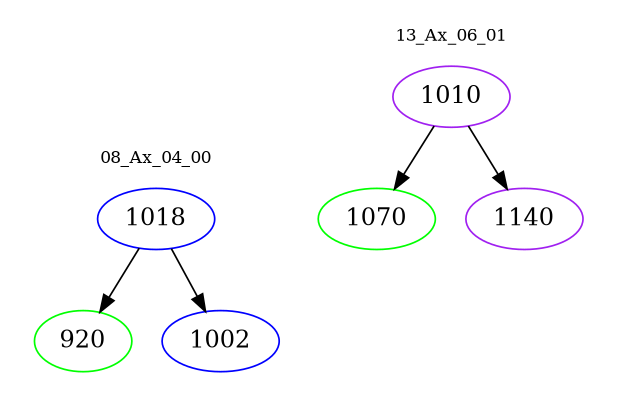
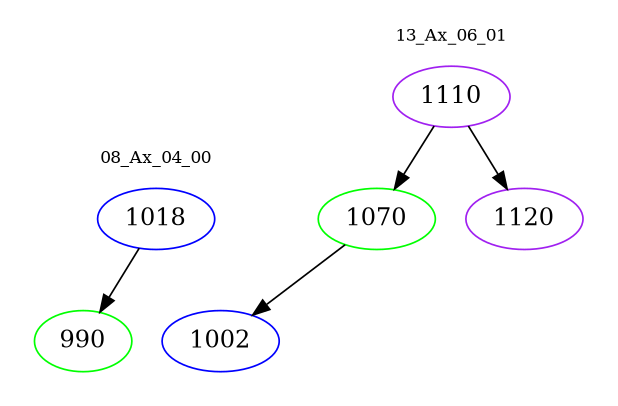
node "1010": label "1010" -> "1110"
node "1140": label "1140" -> "1120"
edge "1018" -> "1002": now "1070" -> "1002"
node "920": label "920" -> "990"
